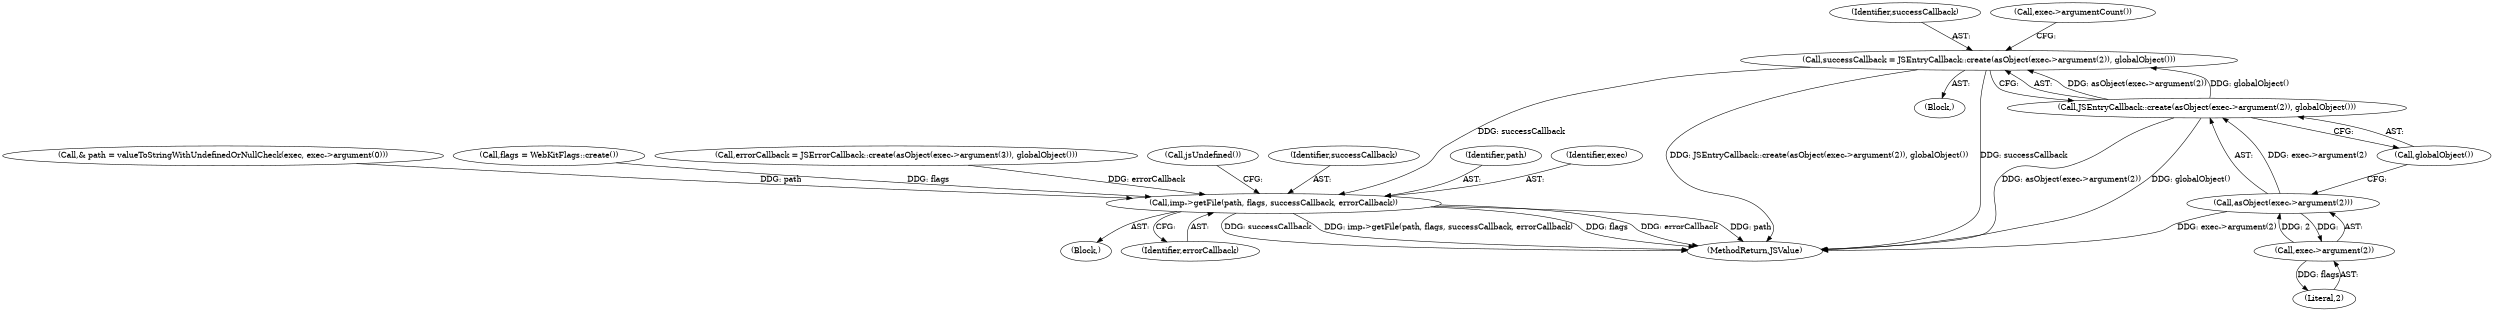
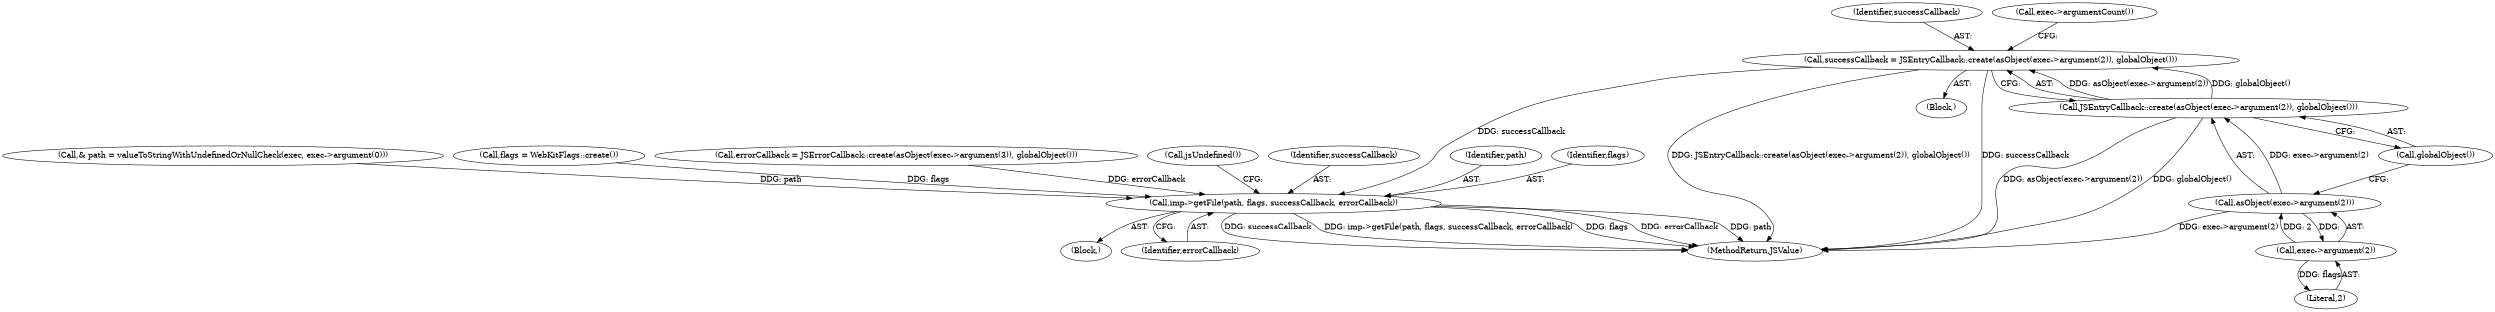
node "(Identifier,exec)": label "(Identifier,exec)" -> "(Identifier,flags)"
